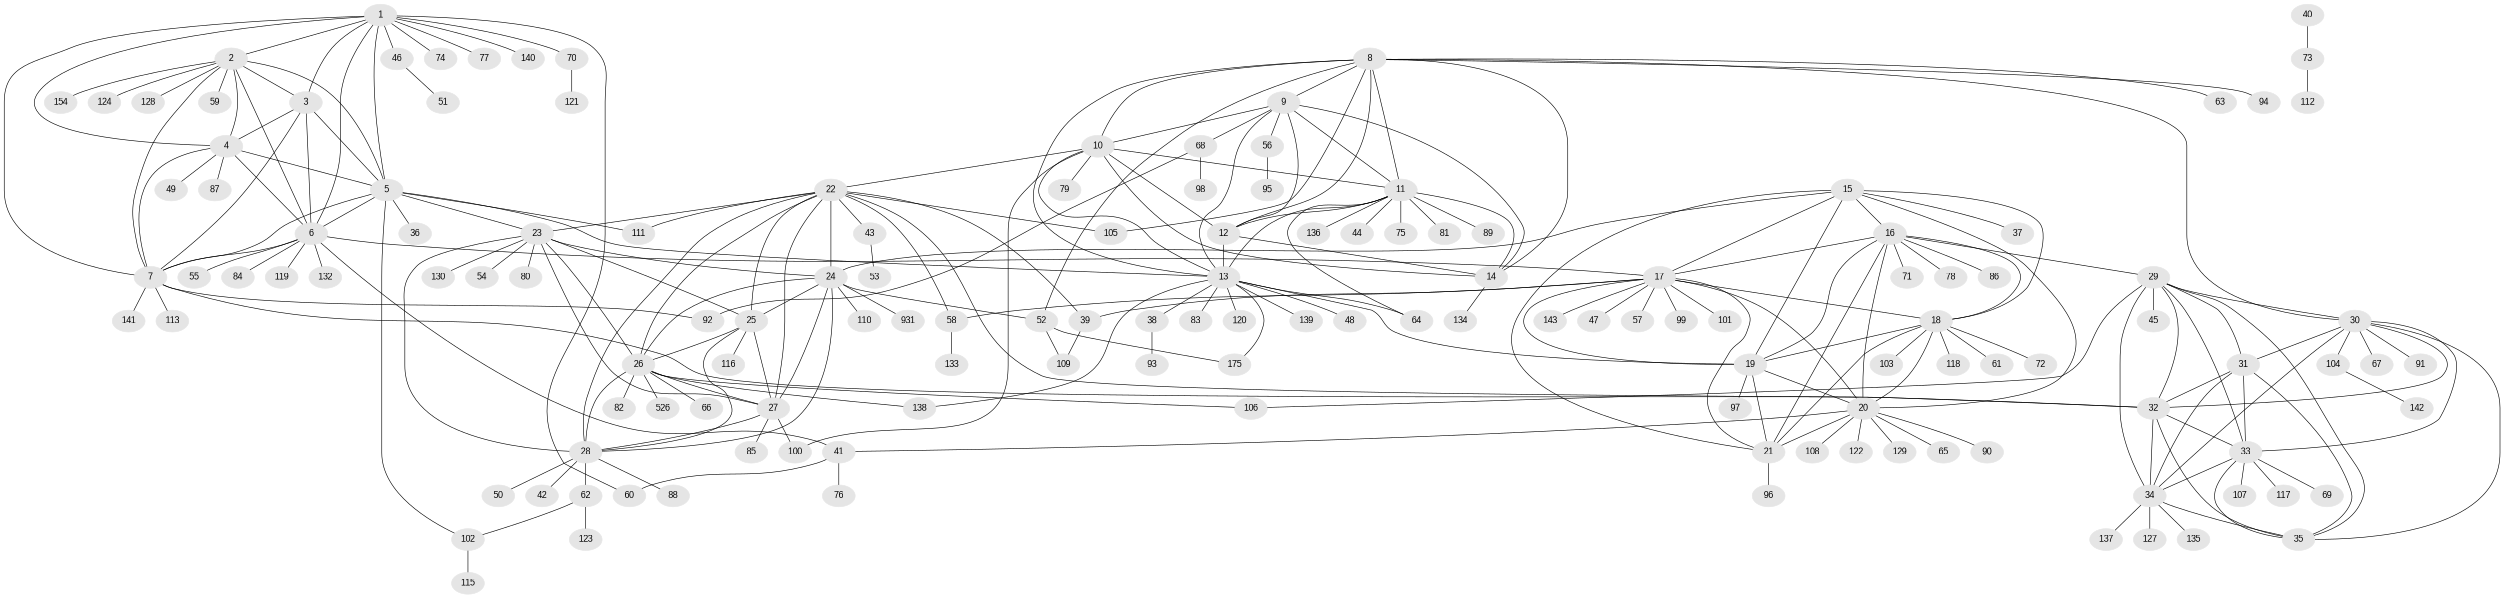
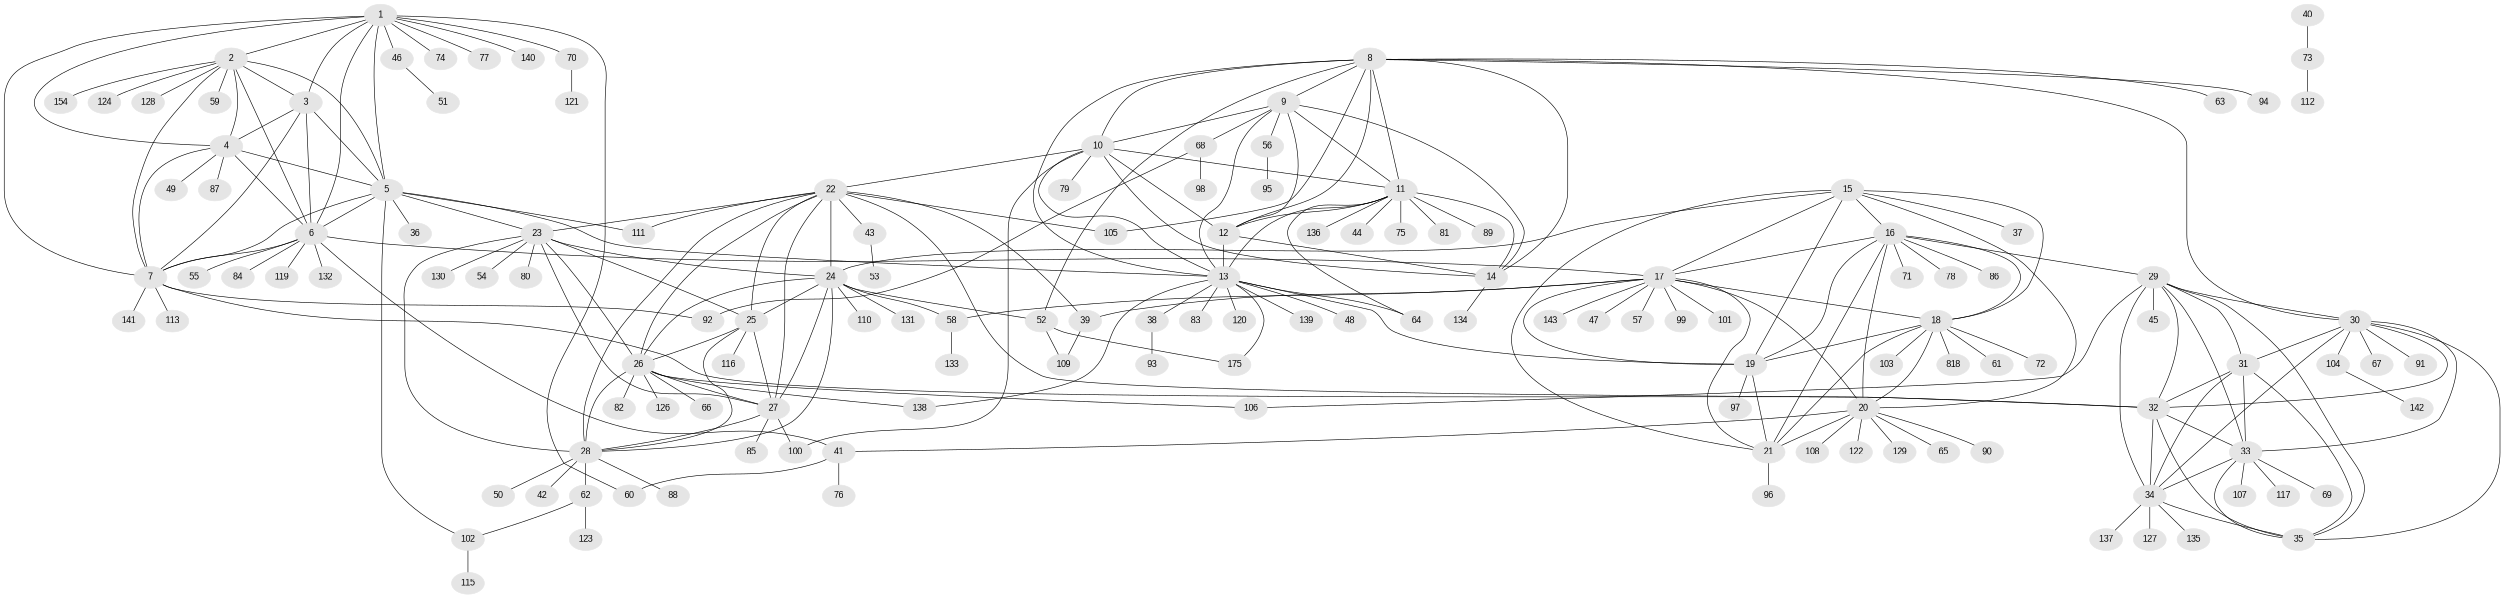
edge "22" -- "58": now "24" -- "58"
node "931": label "931" -> "131"
node "118": label "118" -> "818"
edge "19" -- "20": removed
node "526": label "526" -> "126"
